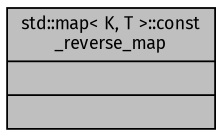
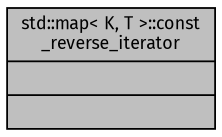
node "std::map< K, T >::const": text "_reverse_map" -> "_reverse_iterator"
